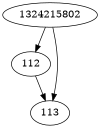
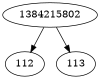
node "1324215802": label "1324215802" -> "1384215802"
edge "112" -> "113": removed
